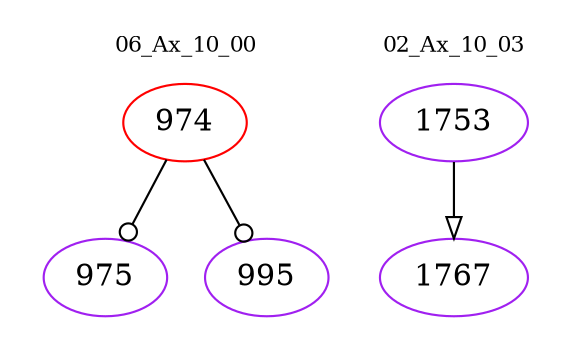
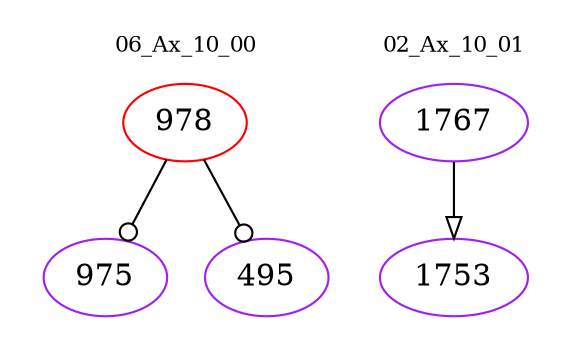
cluster "02_Ax_10_03": label "02_Ax_10_03" -> "02_Ax_10_01"
node "974": label "974" -> "978"
edge "1753" -> "1767": reversed
node "995": label "995" -> "495"
